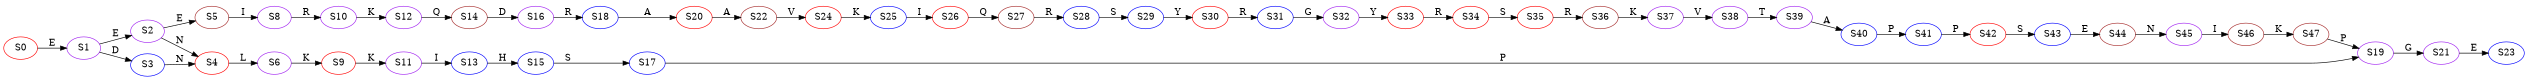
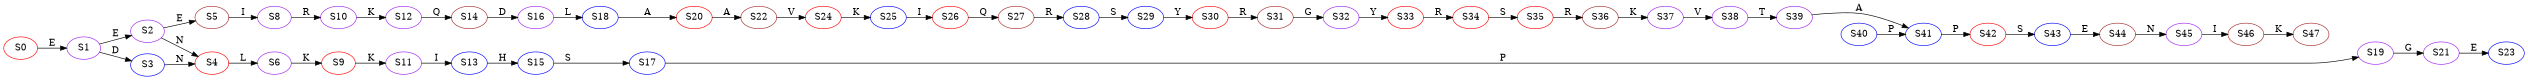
edge "S16" -> "S18": label "R" -> "L"
node "S31": color blue -> brown
edge "S39" -> "S40": now "S39" -> "S41"
edge "S47" -> "S19": removed, label "P"
